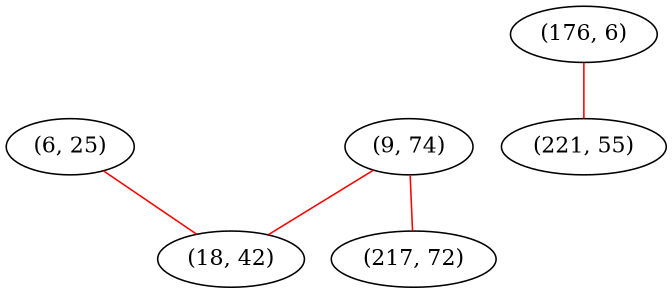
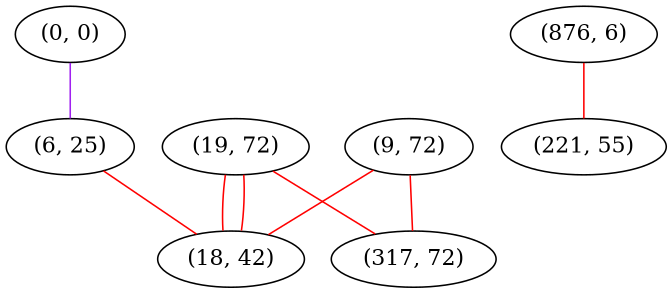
node "(0, 0)": added
node "(176, 6)": label "(176, 6)" -> "(876, 6)"
node "(19, 72)": added
node "(9, 74)": label "(9, 74)" -> "(9, 72)"
node "(217, 72)": label "(217, 72)" -> "(317, 72)"
